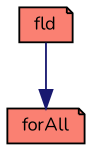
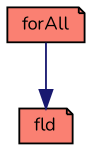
edge "fld" -> "forAll": reversed
